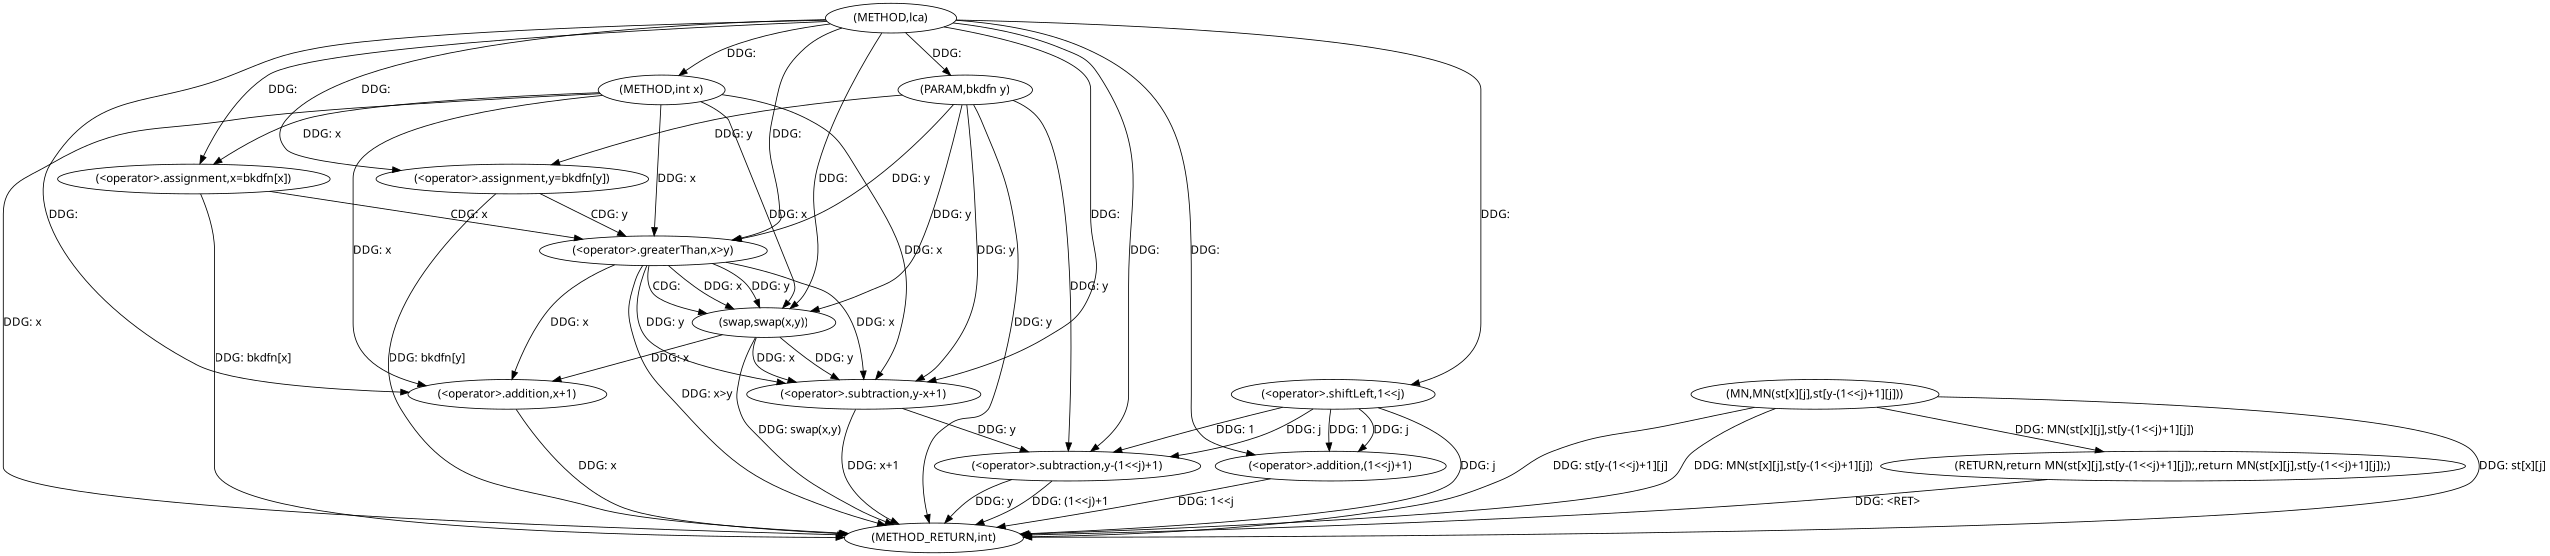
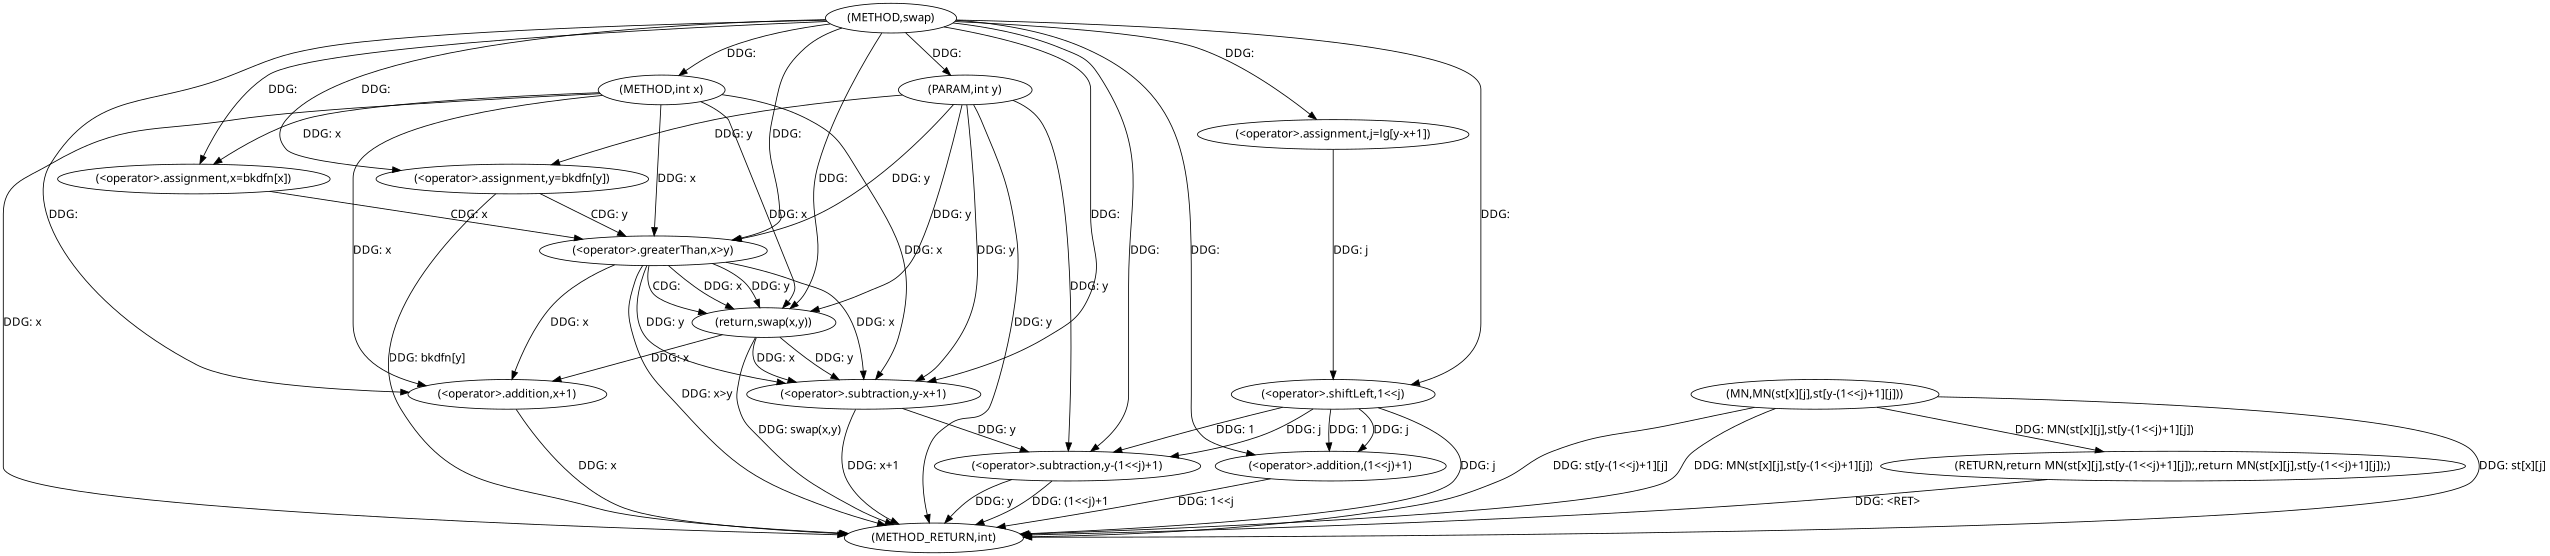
node "(METHOD,lca)": label "(METHOD,lca)" -> "(METHOD,swap)"
node "(PARAM,bkdfn y)": label "(PARAM,bkdfn y)" -> "(PARAM,int y)"
node "(<operator>.assignment,j=lg[y-x+1])": added
node "(swap,swap(x,y))": label "(swap,swap(x,y))" -> "(return,swap(x,y))"
edge "(<operator>.assignment,x=bkdfn[x])" -> "(METHOD_RETURN,int)": removed, label "DDG: bkdfn[x]"
